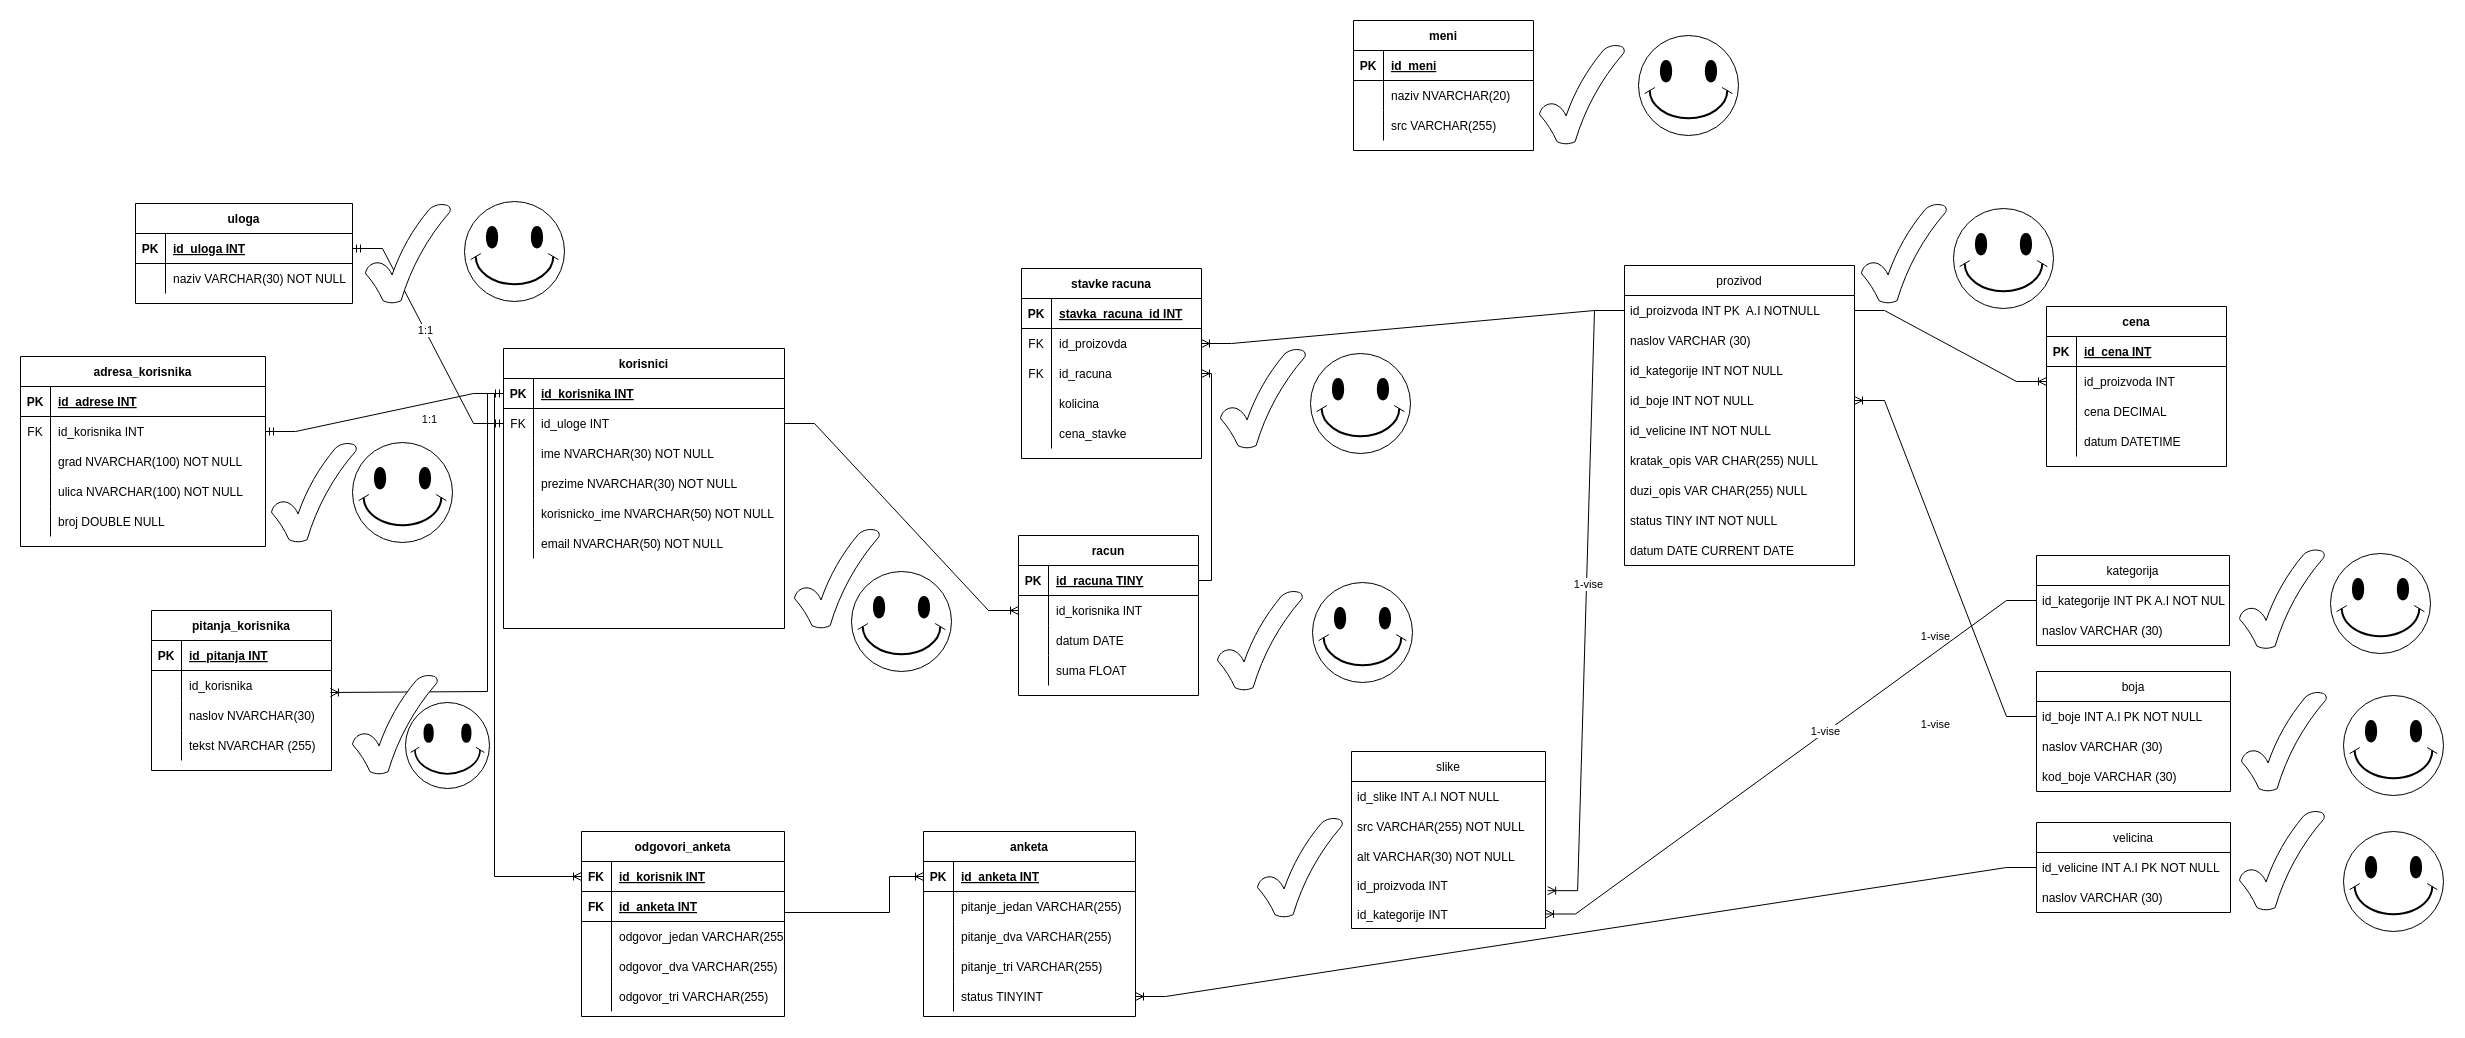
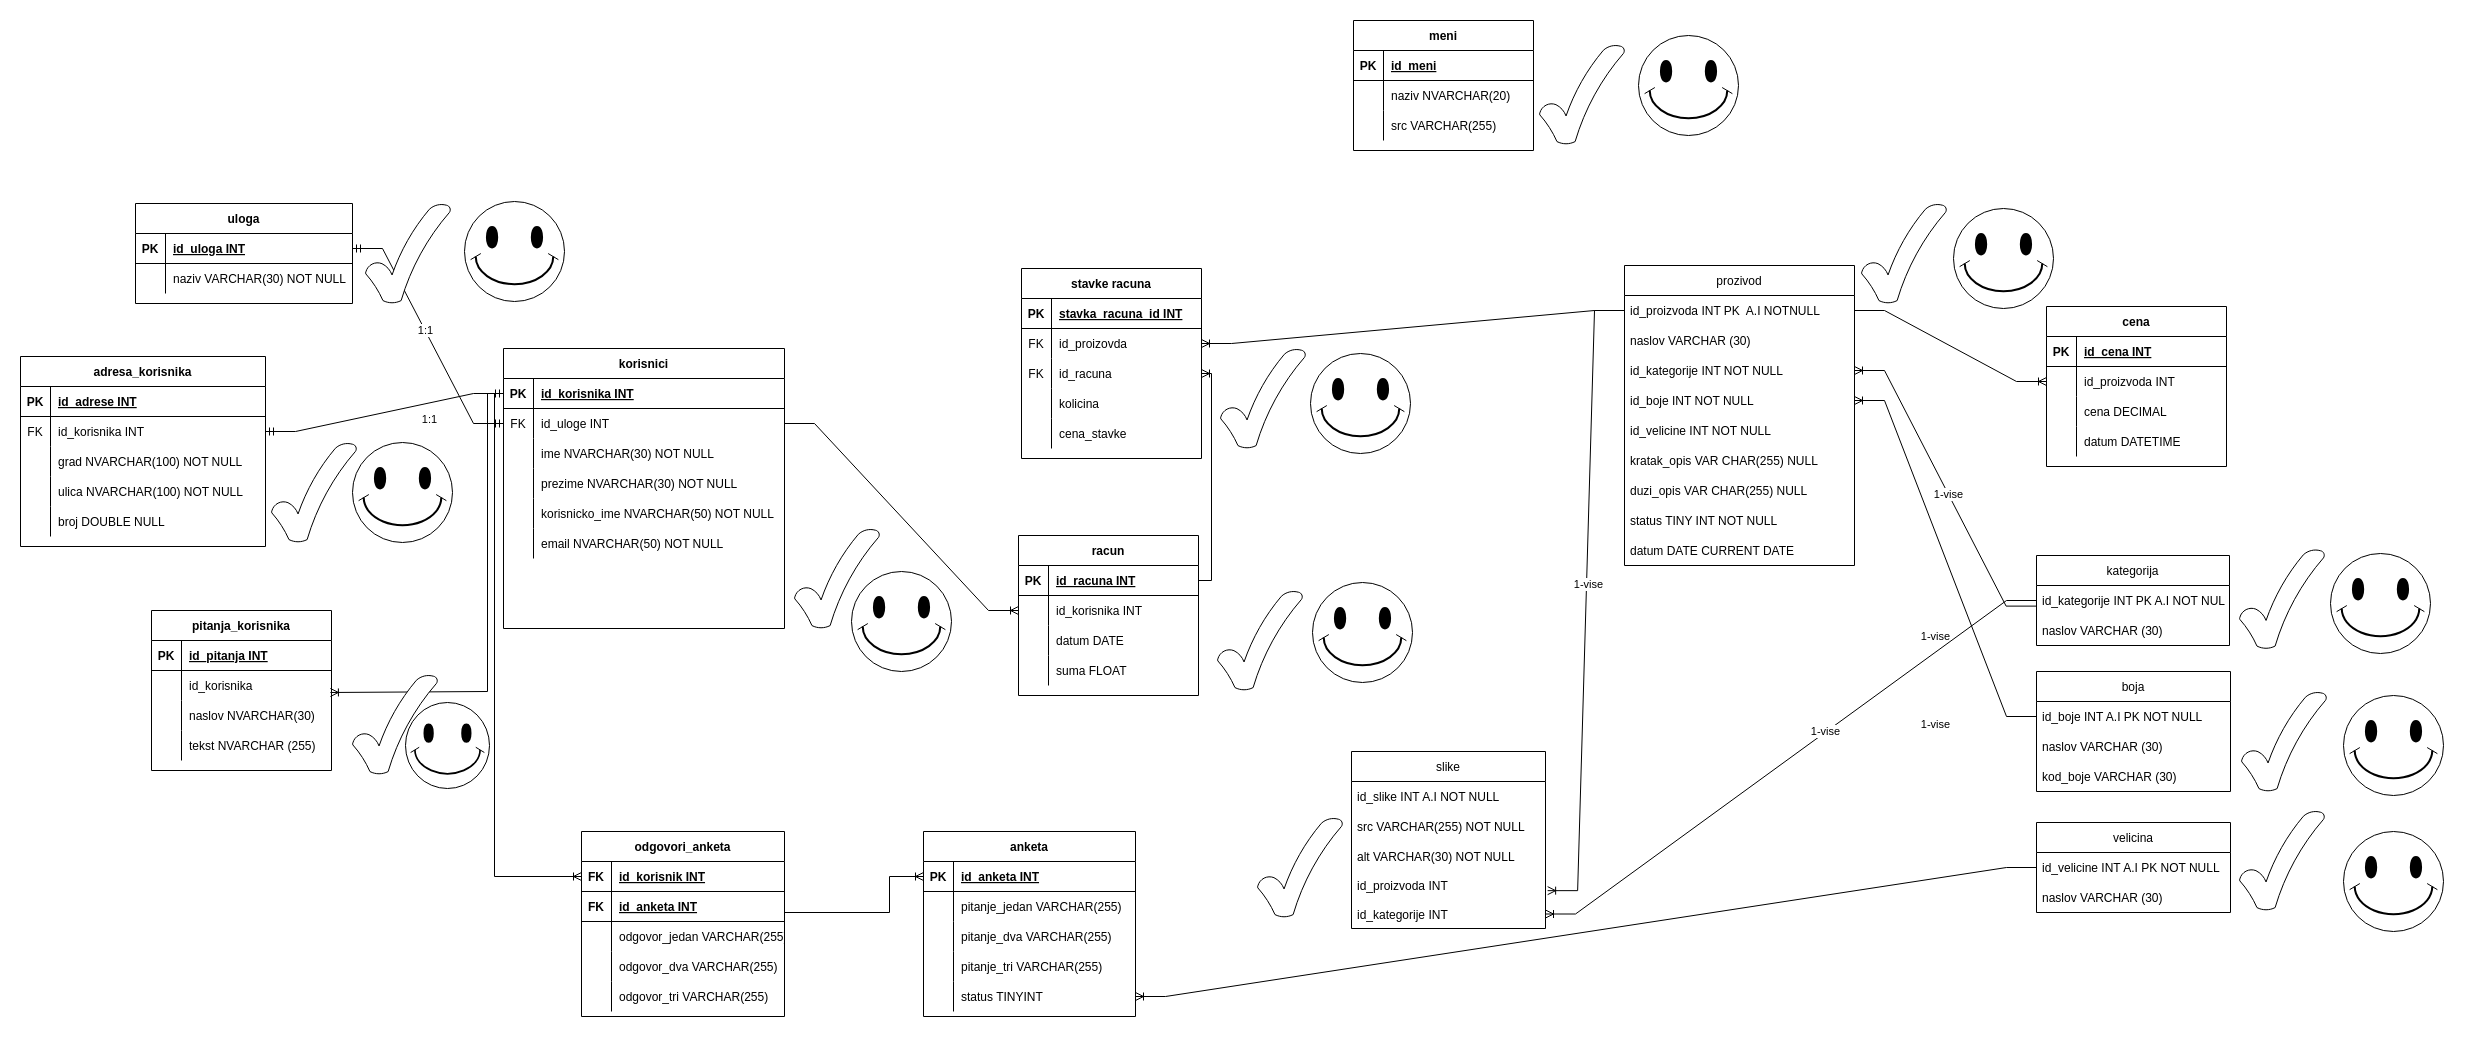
edge "id_kategorije INT PK A.I NOT NULL" -> "id_kategorije INT NOT NULL": added, label "1-vise"
node "id_racuna TINY": label "id_racuna TINY" -> "id_racuna INT"
